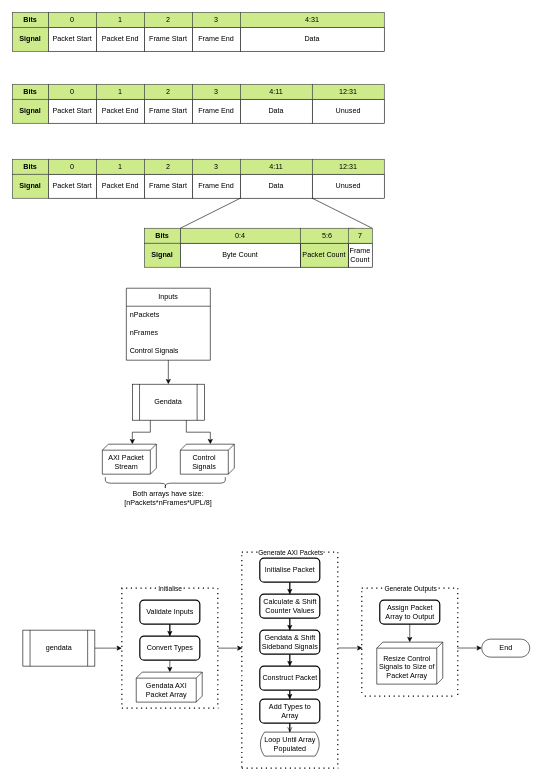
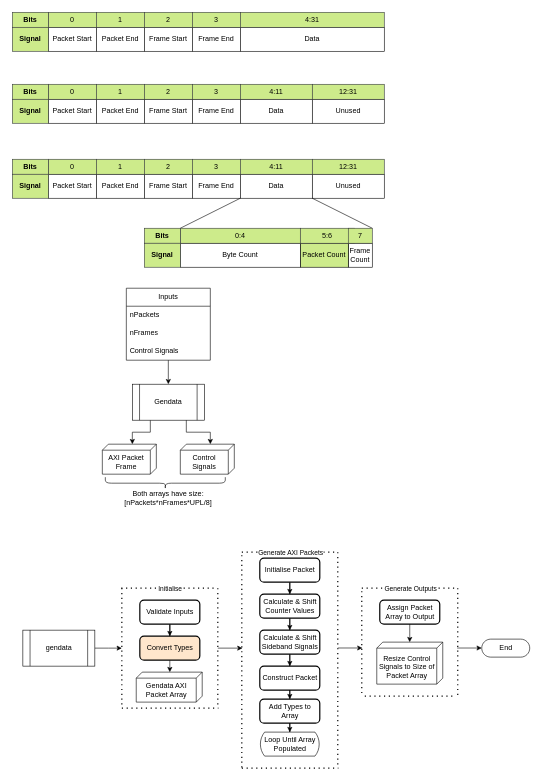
node "AXI Packet Stream": label "AXI Packet Stream" -> "AXI Packet Frame"
node "Gendata & Shift Sideband Signals": label "Gendata & Shift Sideband Signals" -> "Calculate & Shift Sideband Signals"
node "Convert Types": fillcolor #ffffff -> #ffe6cc
edge "Add Types to Array" -> "Loop Until Array Populated": arrowhead open -> classic
